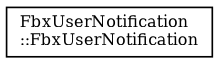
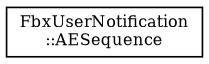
node "FbxUserNotification ::FbxUserNotification": label "FbxUserNotification ::FbxUserNotification" -> "FbxUserNotification ::AESequence"
